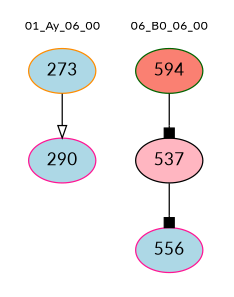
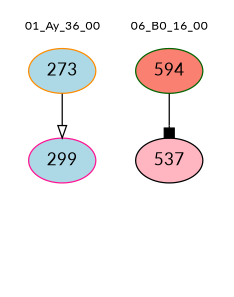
cluster "01_Ay_06_00": label "01_Ay_06_00" -> "01_Ay_36_00"
cluster "06_B0_06_00": label "06_B0_06_00" -> "06_B0_16_00"
node "290": label "290" -> "299"
node "556": removed
